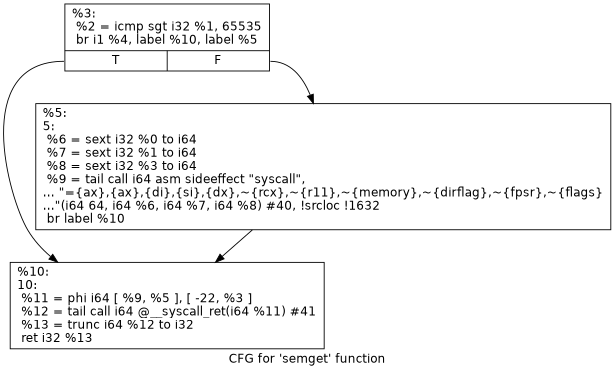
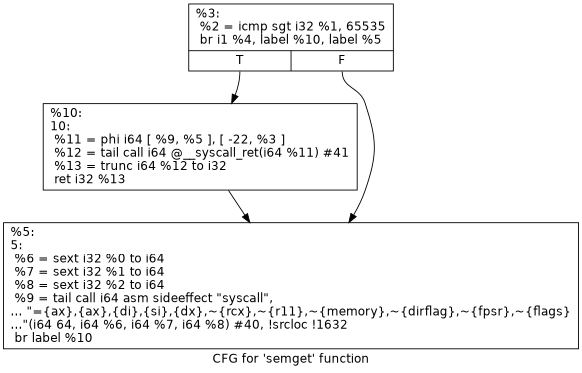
node "%5:": text "%8 = sext i32 %3 to i64" -> "%8 = sext i32 %2 to i64"
edge "%5:" -> "%10:": reversed
